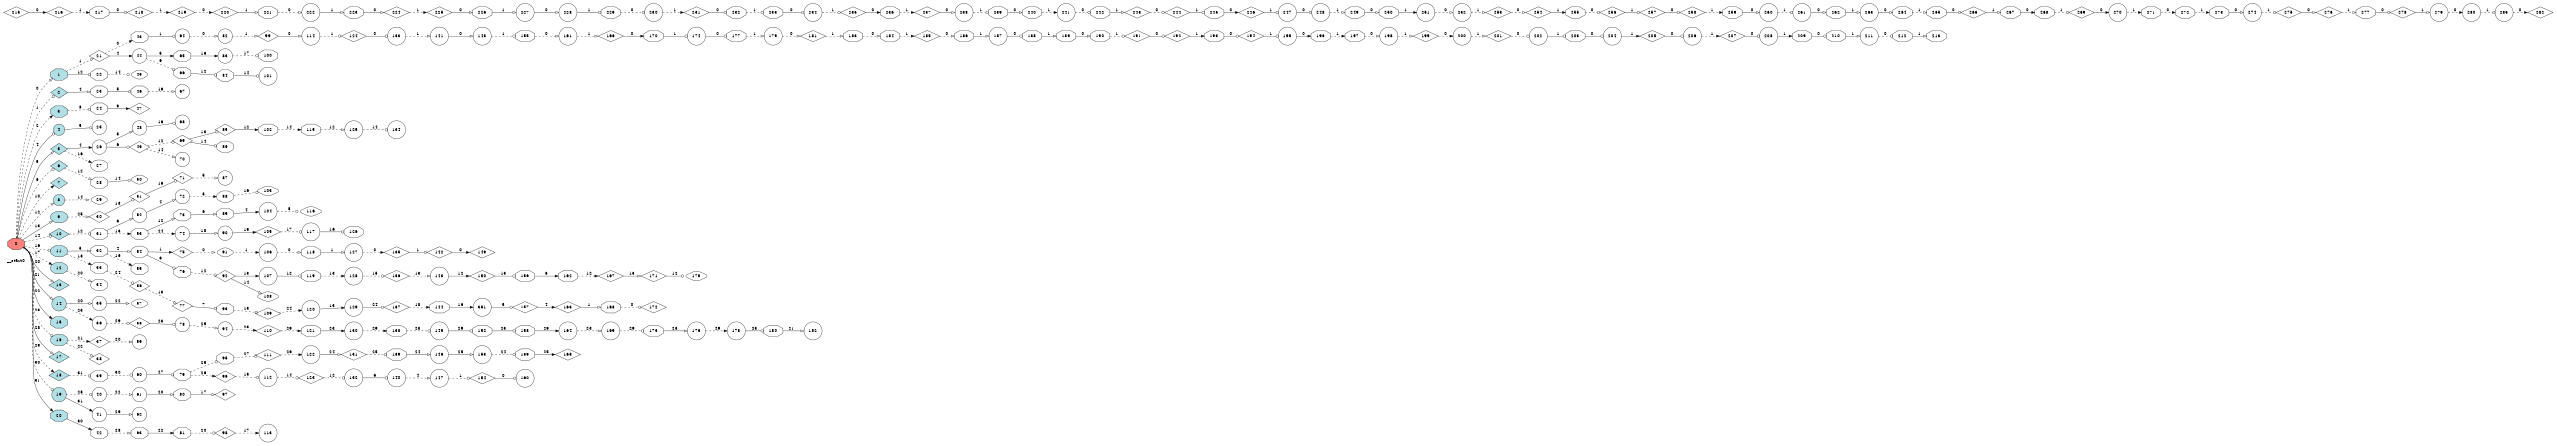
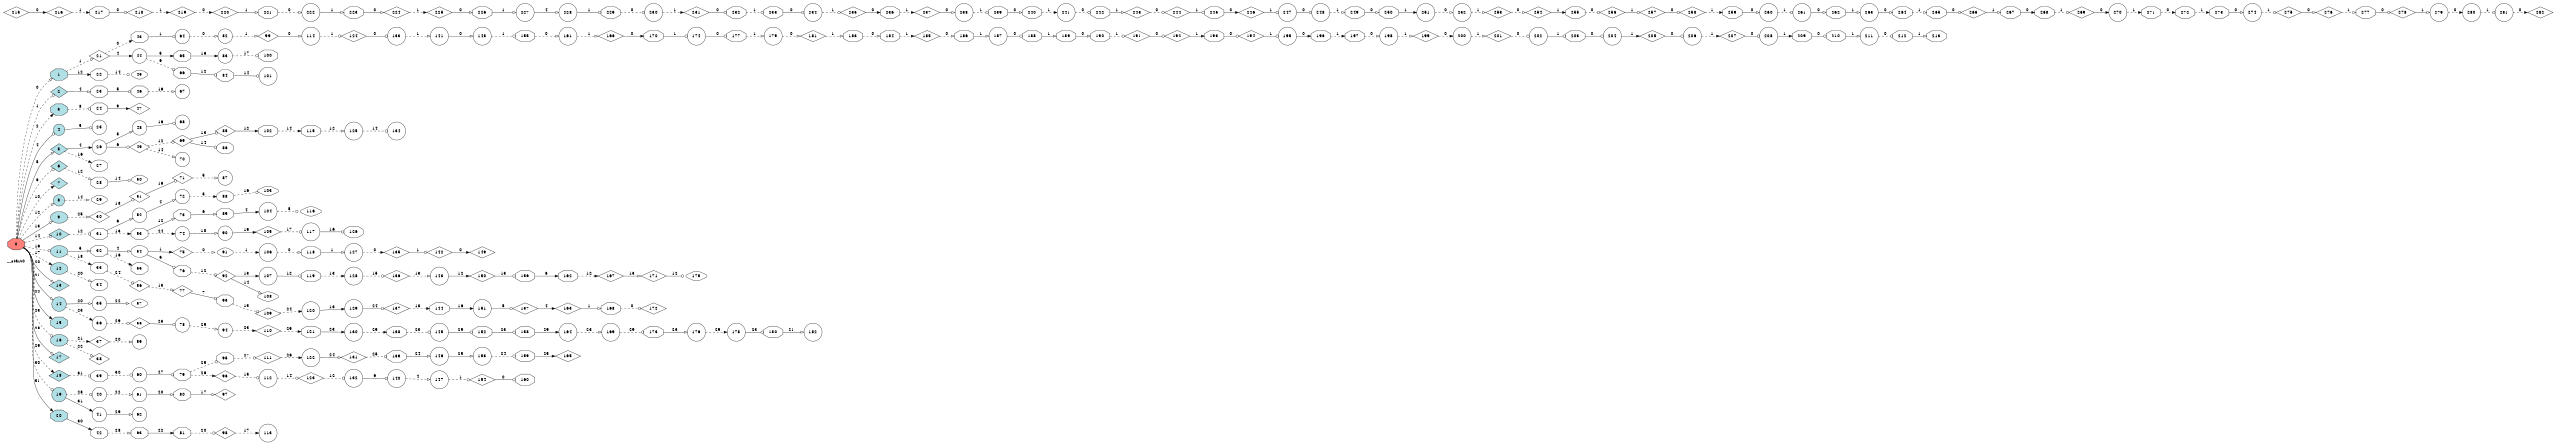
edge "227" -> "228": label "0" -> "4"
node "285": label "285" -> "281"
edge "1" -> "22": arrowhead odot -> normal
node "351": label "351" -> "151"
node "160": shape circle -> octagon
